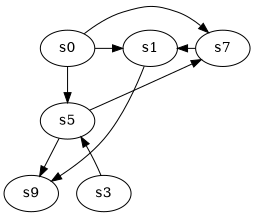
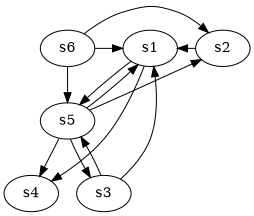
node "s0": label "s0" -> "s6"
node "s7": label "s7" -> "s2"
edge "s1" -> "s5": added
edge "s5" -> "s1": added
edge "s3" -> "s1": added
edge "s5" -> "s3": added
node "s9": label "s9" -> "s4"
